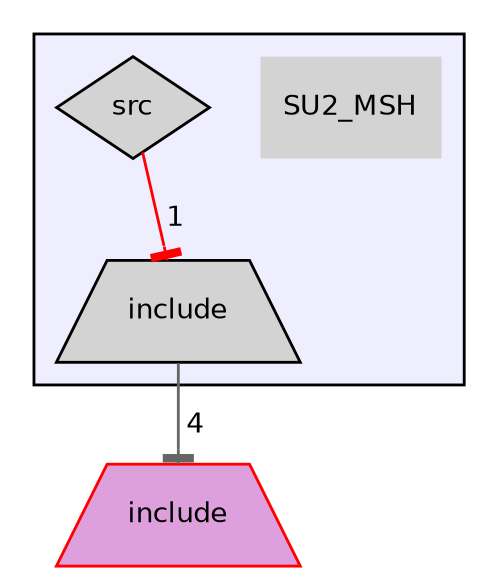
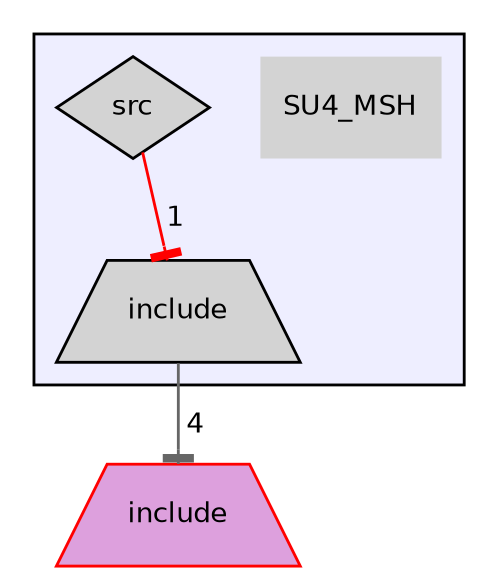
node "SU2_MSH": label "SU2_MSH" -> "SU4_MSH"
